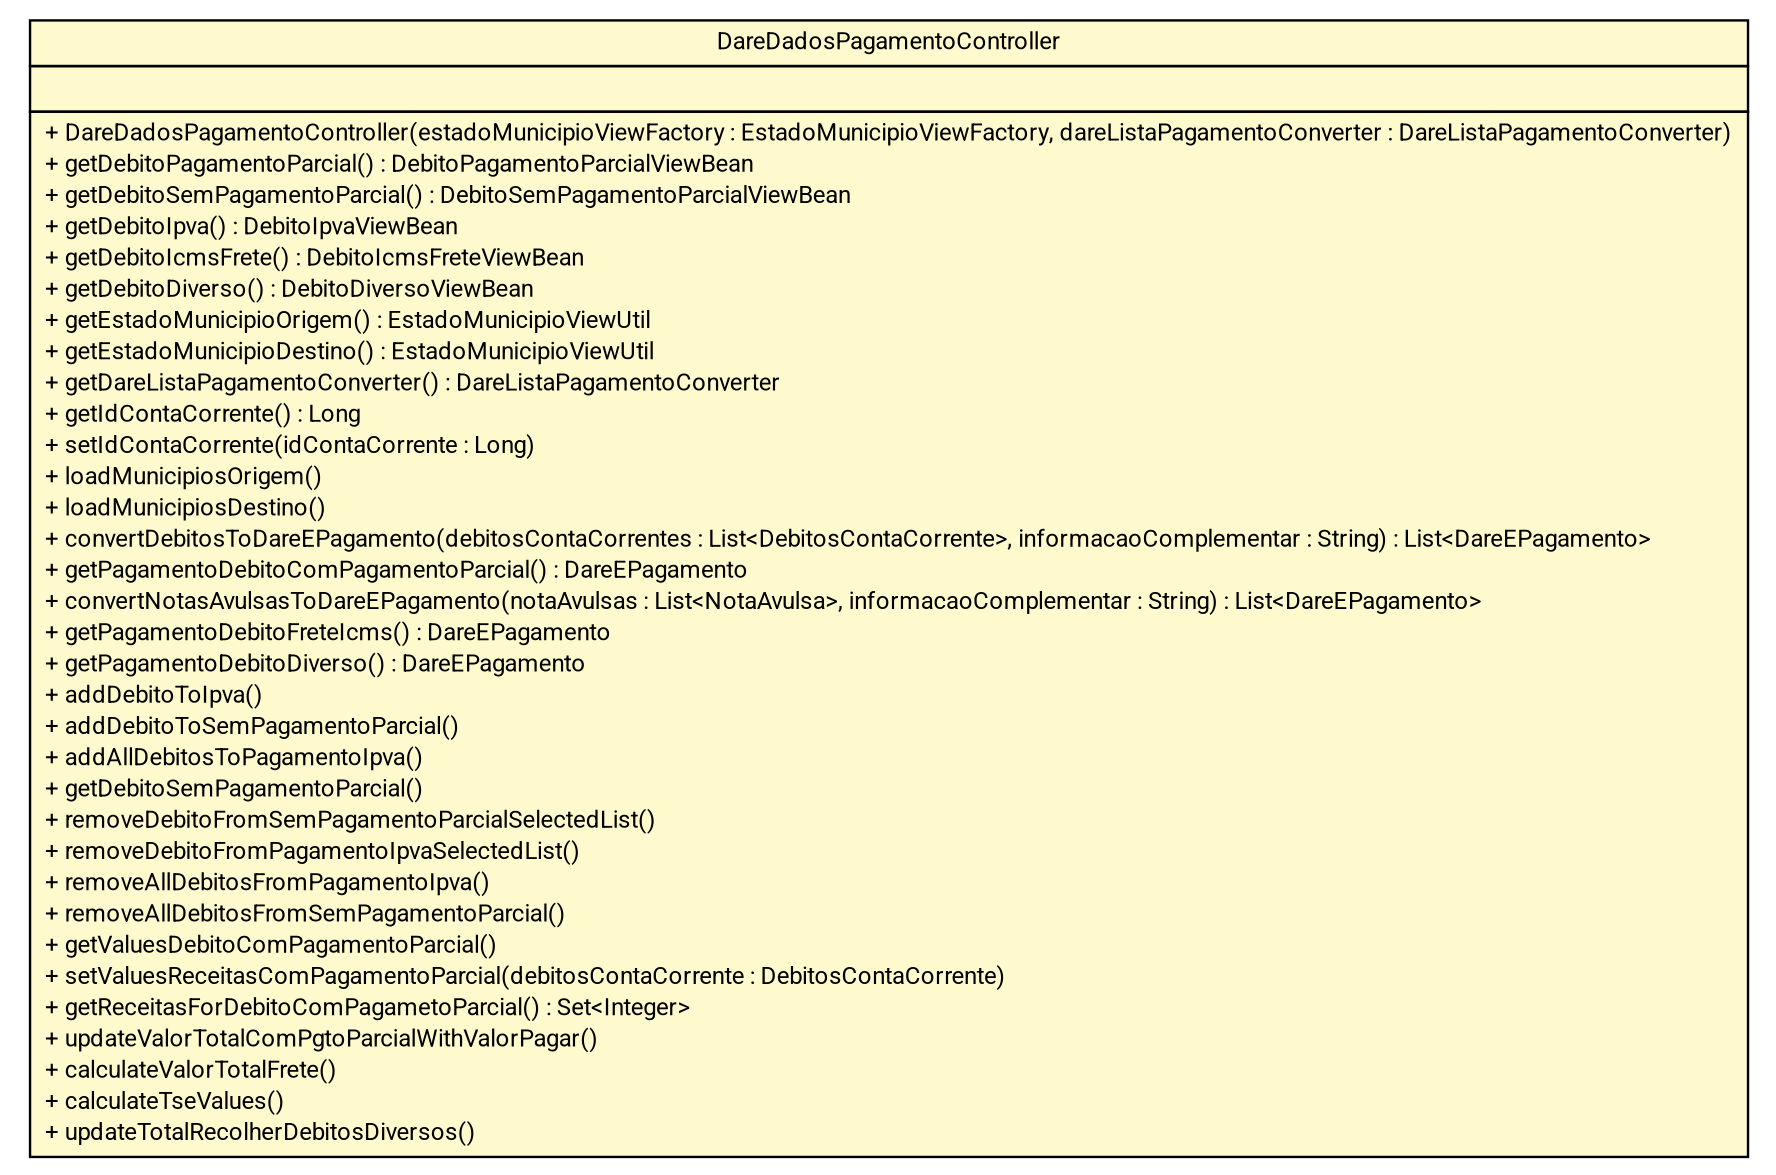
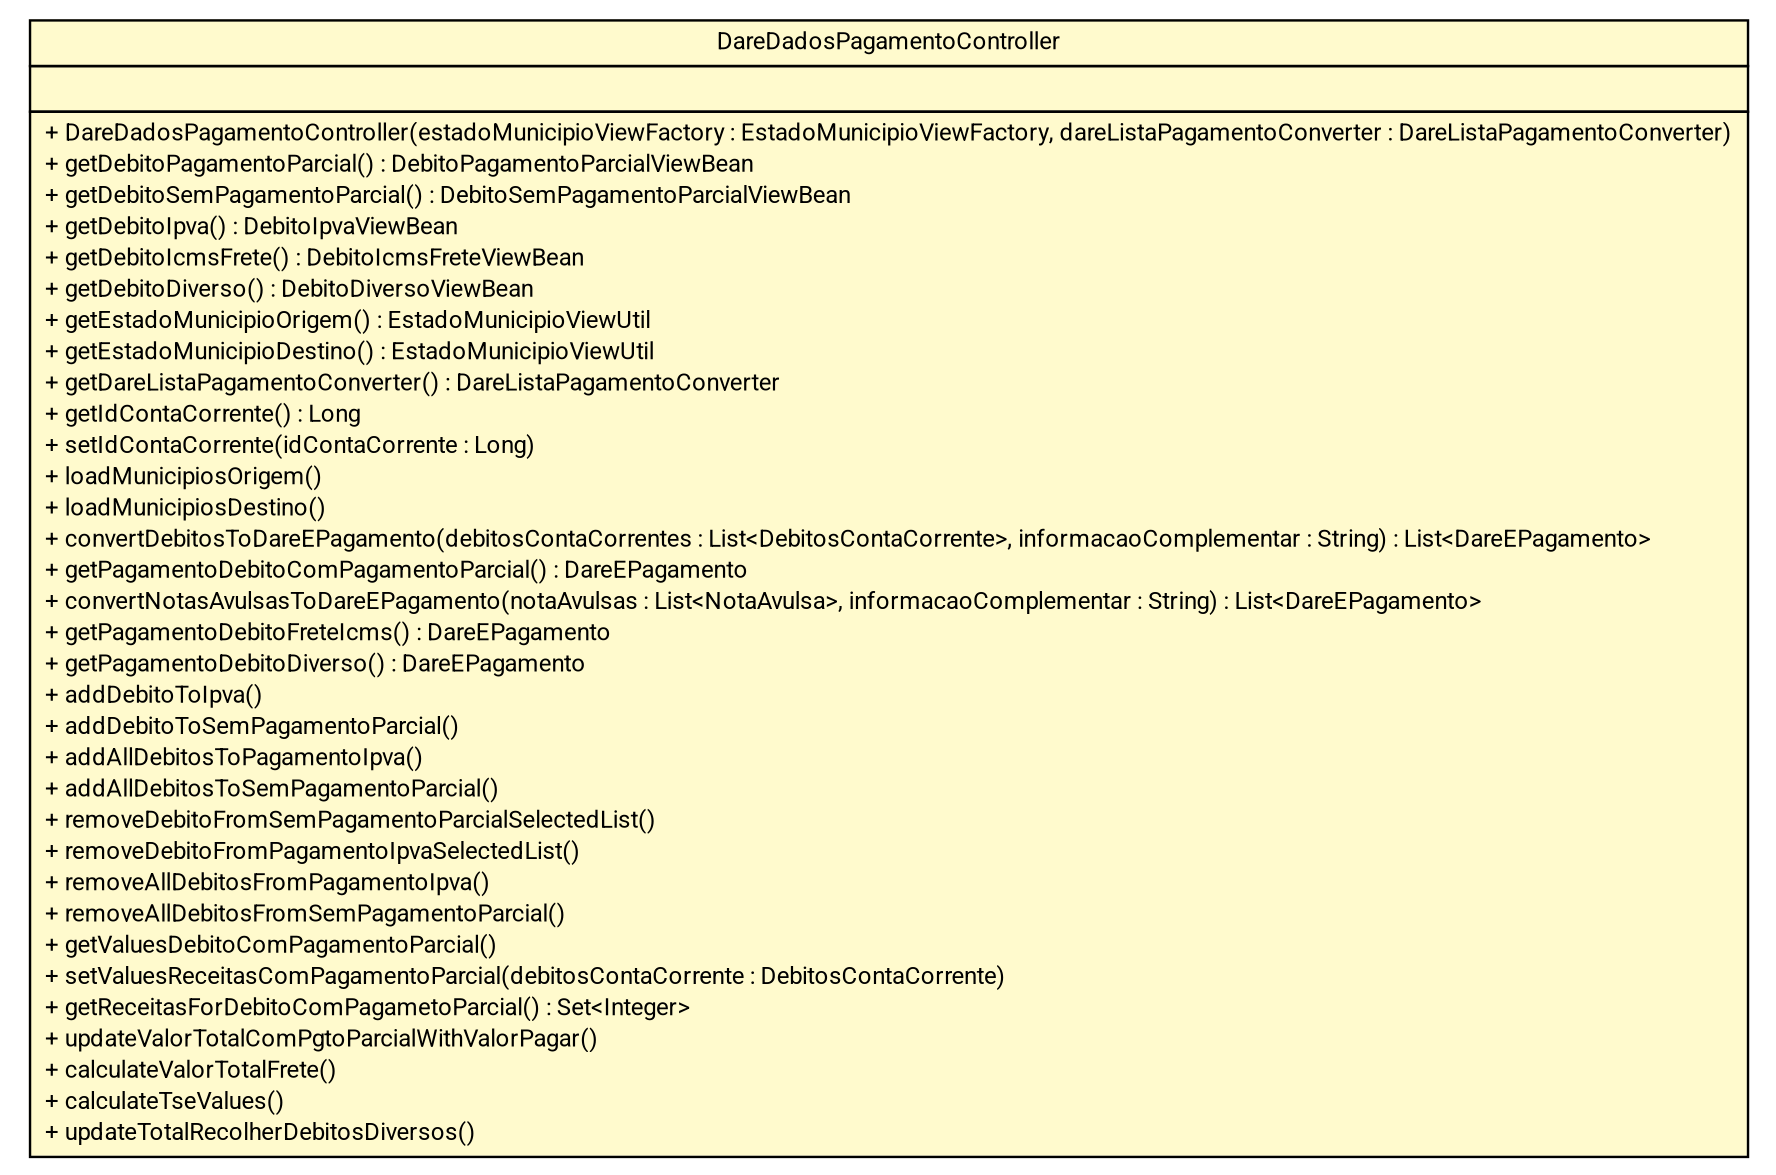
node "DareDadosPagamentoController": text "+ getDebitoSemPagamentoParcial()" -> "+ addAllDebitosToSemPagamentoParcial()"
